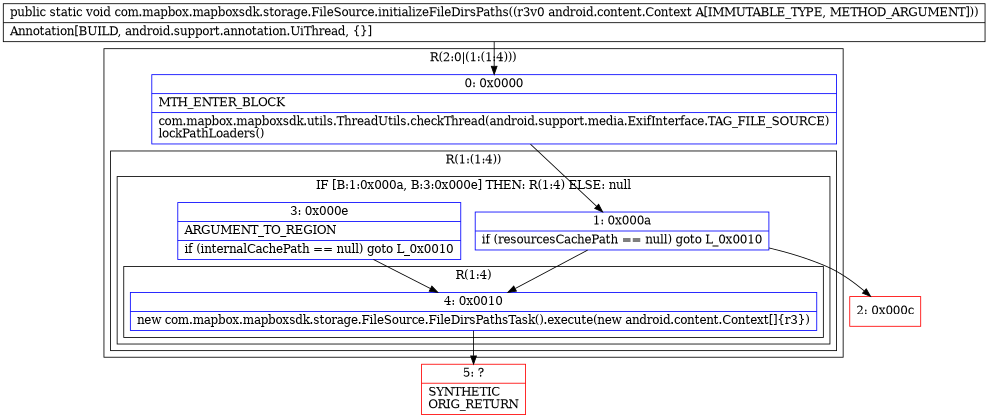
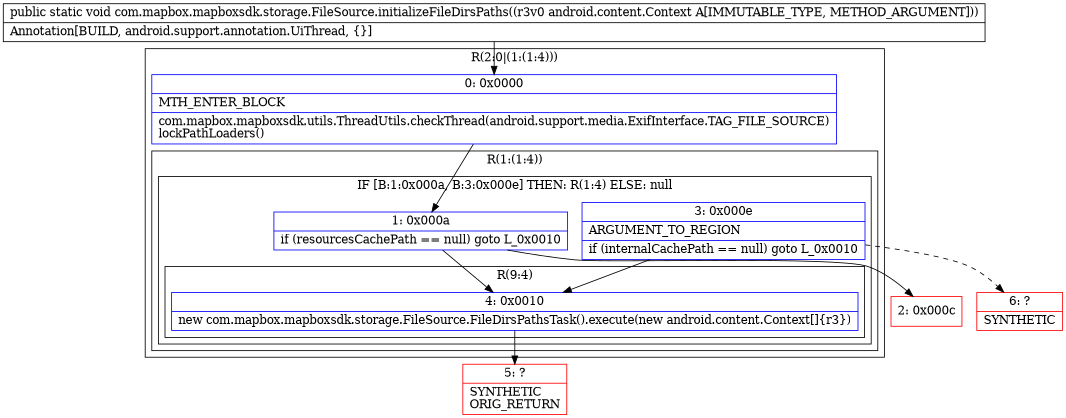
cluster "R(1:4)": label "R(1:4)" -> "R(9:4)"
node "6: ?": added
